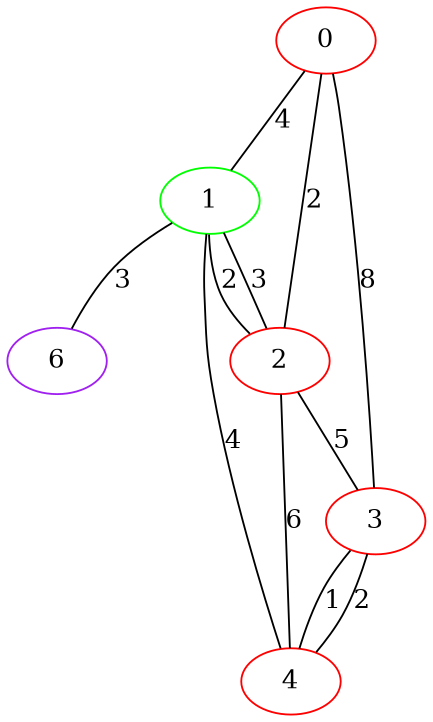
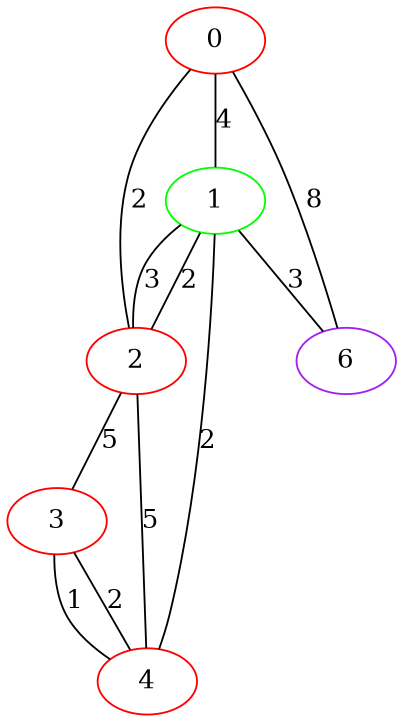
edge "0" -- "3": now "0" -- "6"
edge "1" -- "4": label "4" -> "2"
edge "2" -- "4": label "6" -> "5"
